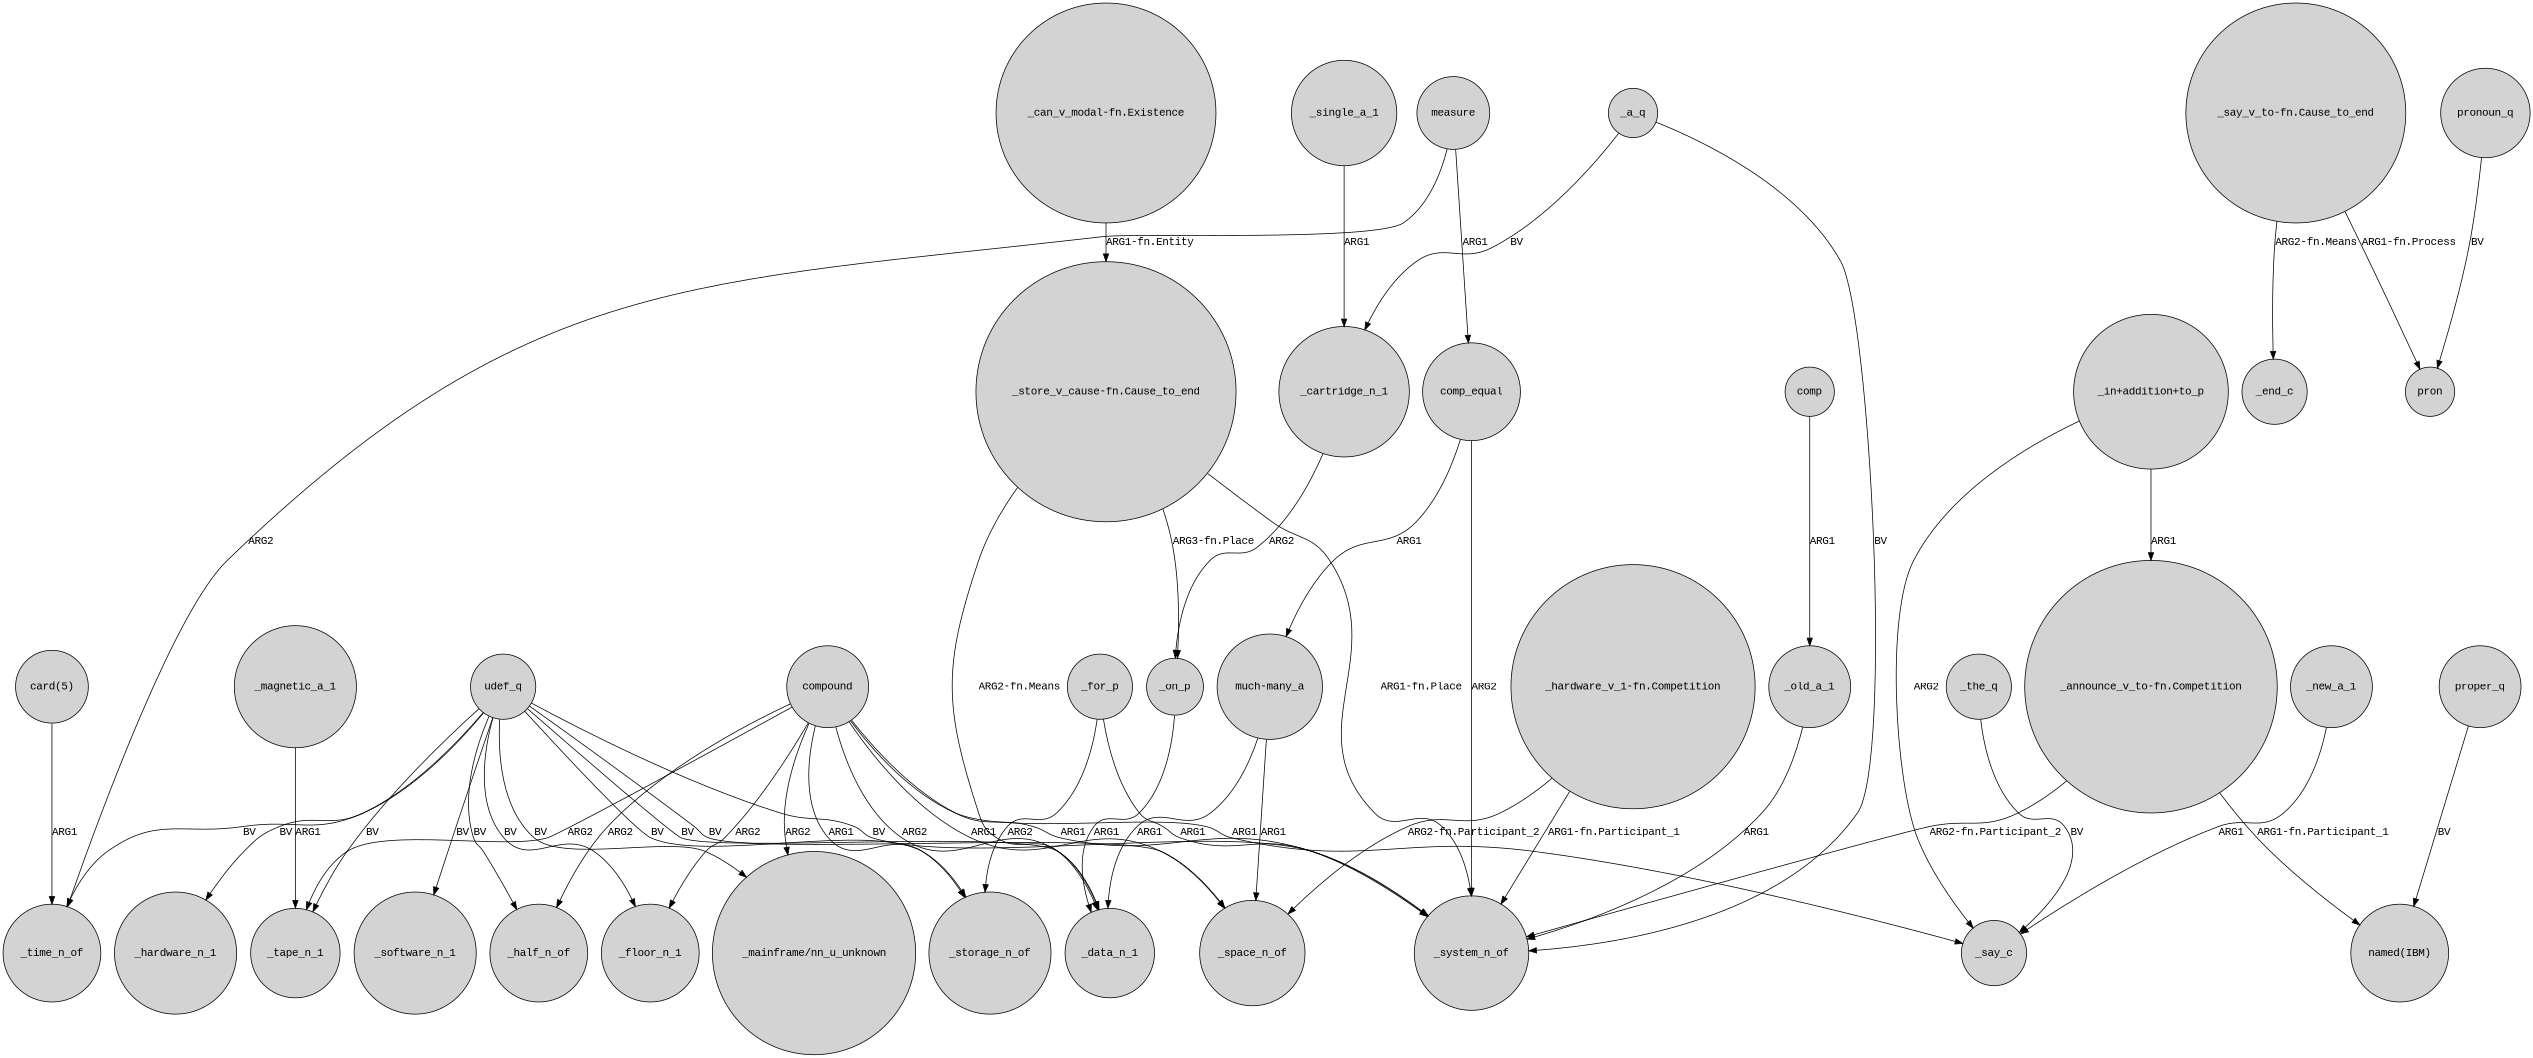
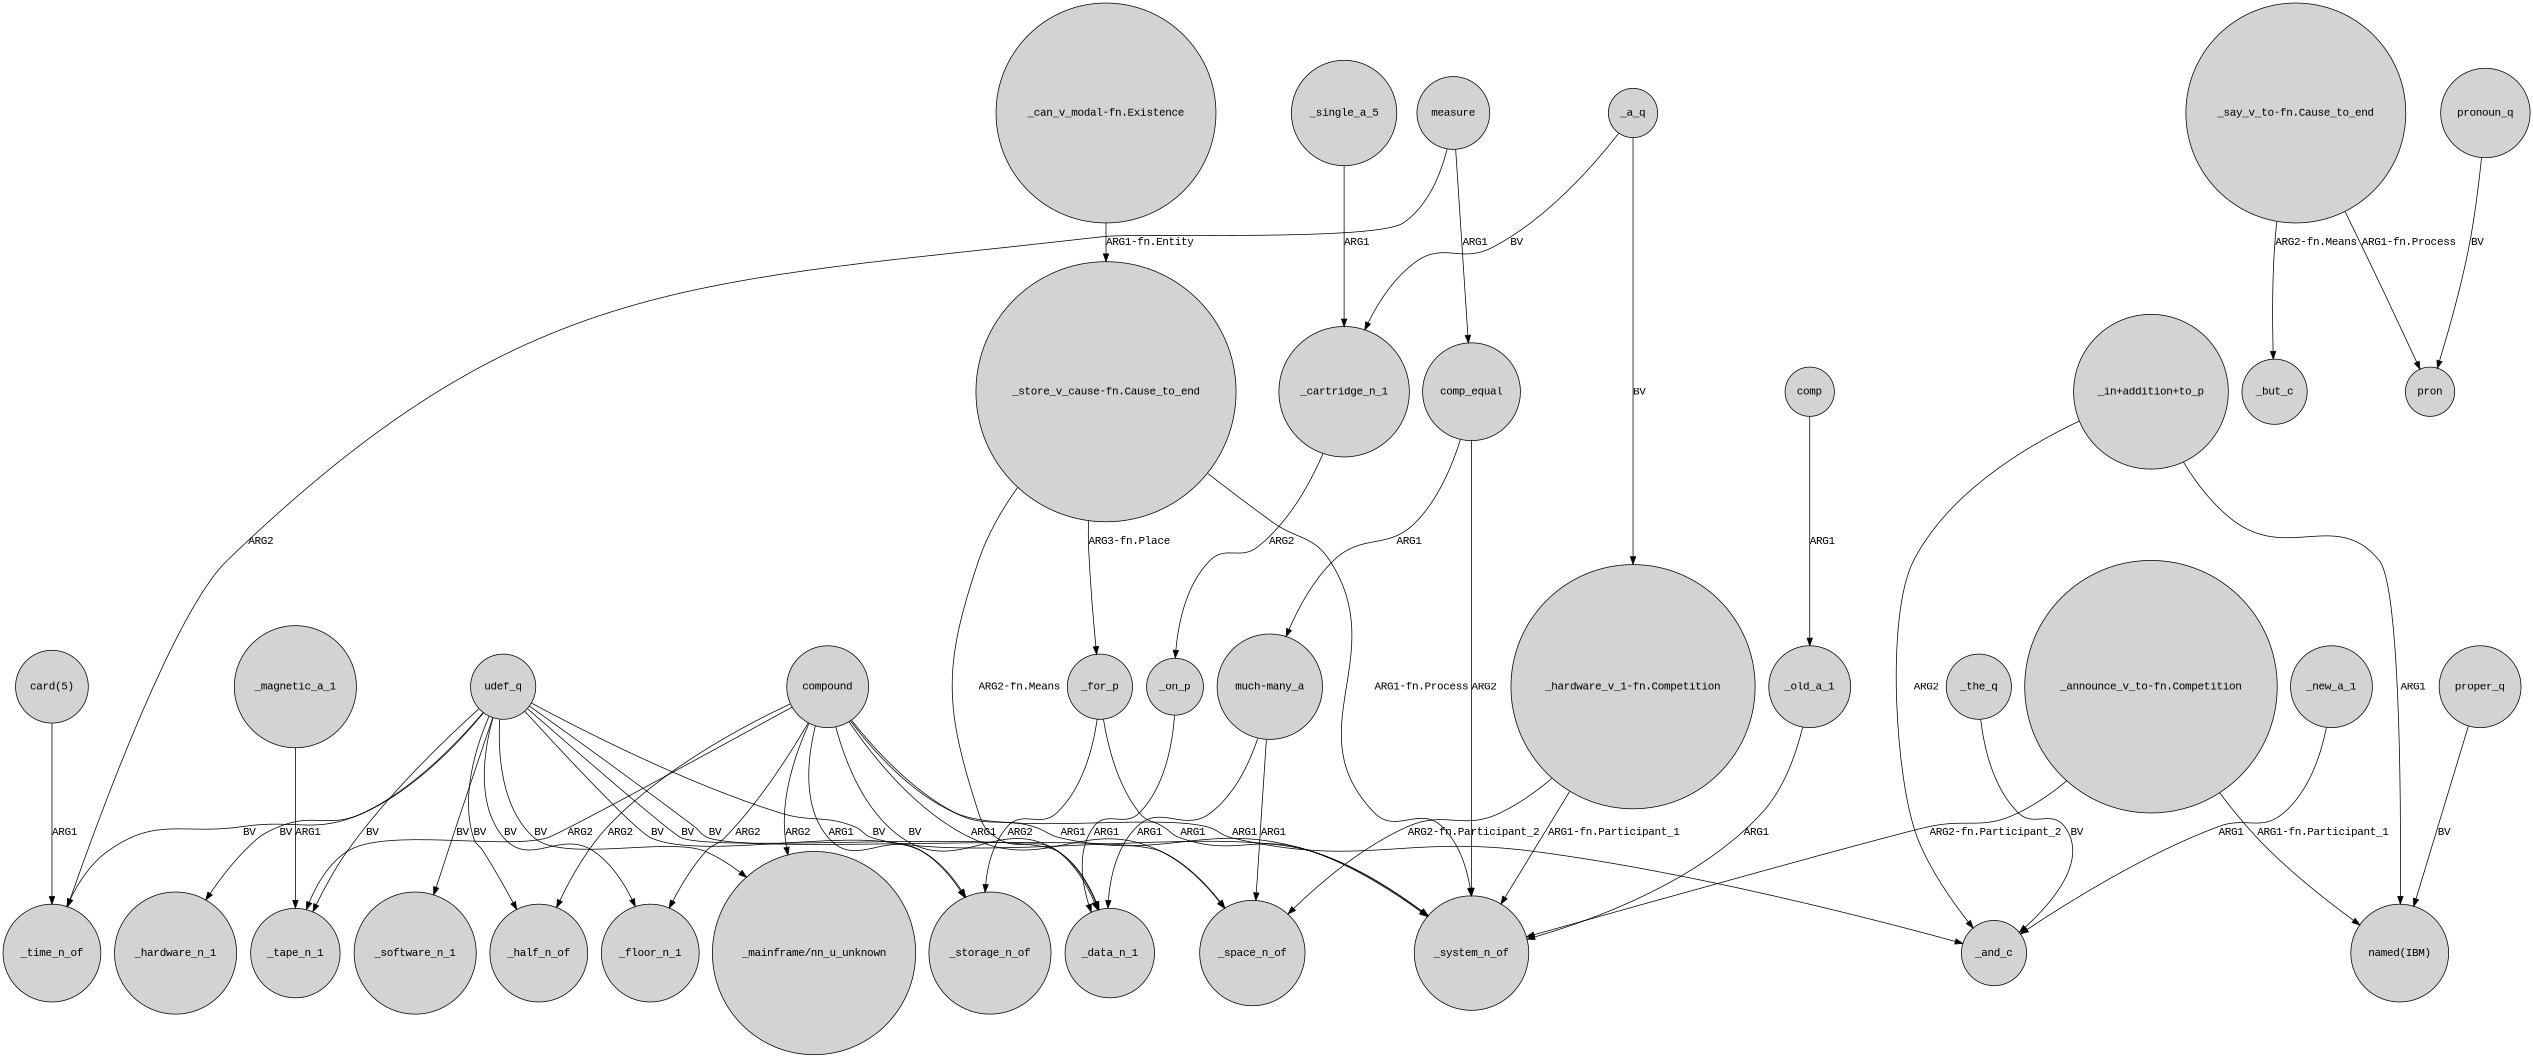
node "_single_a_1": label "_single_a_1" -> "_single_a_5"
node "_end_c": label "_end_c" -> "_but_c"
edge "_in+addition+to_p" -> "_announce_v_to-fn.Competition": now "_in+addition+to_p" -> "named(IBM)"
edge "_store_v_cause-fn.Cause_to_end" -> "_on_p": now "_store_v_cause-fn.Cause_to_end" -> "_for_p"
edge "_a_q" -> "_system_n_of": now "_a_q" -> "_hardware_v_1-fn.Competition"
edge "_store_v_cause-fn.Cause_to_end" -> "_system_n_of": label "ARG1-fn.Place" -> "ARG1-fn.Process"
edge "compound" -> "_data_n_1": label "ARG2" -> "BV"
node "_say_c": label "_say_c" -> "_and_c"
